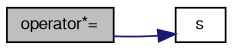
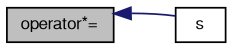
edge "operator*=" -> "s": reversed
